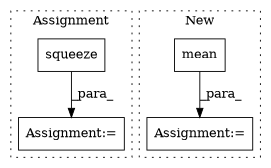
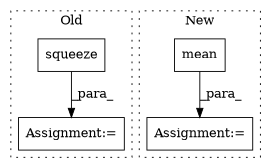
cluster "Assignment": label "Assignment" -> "Old"
